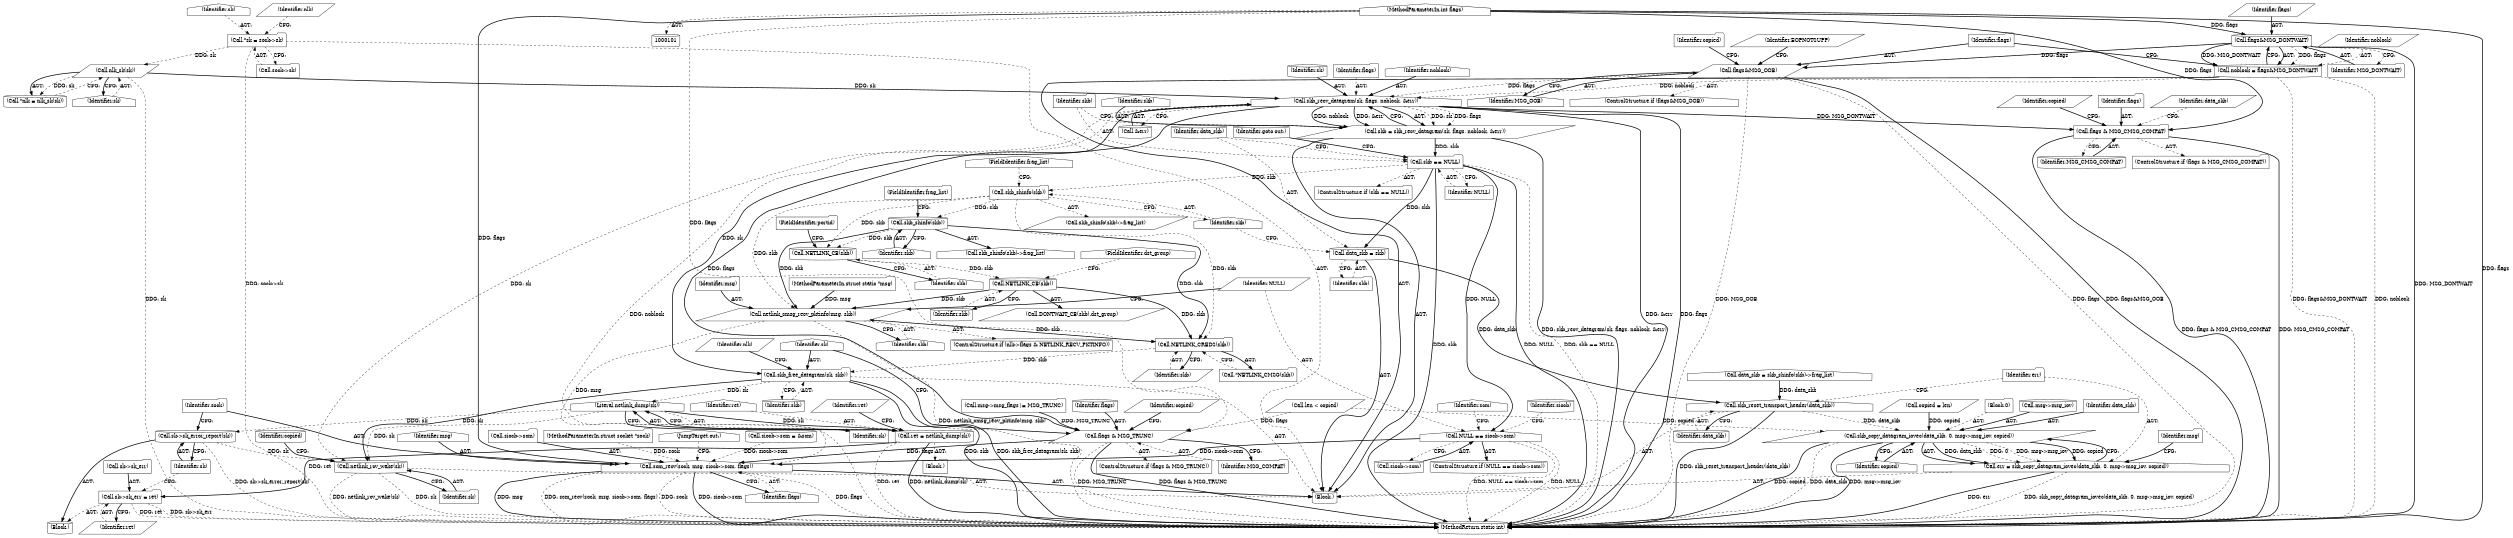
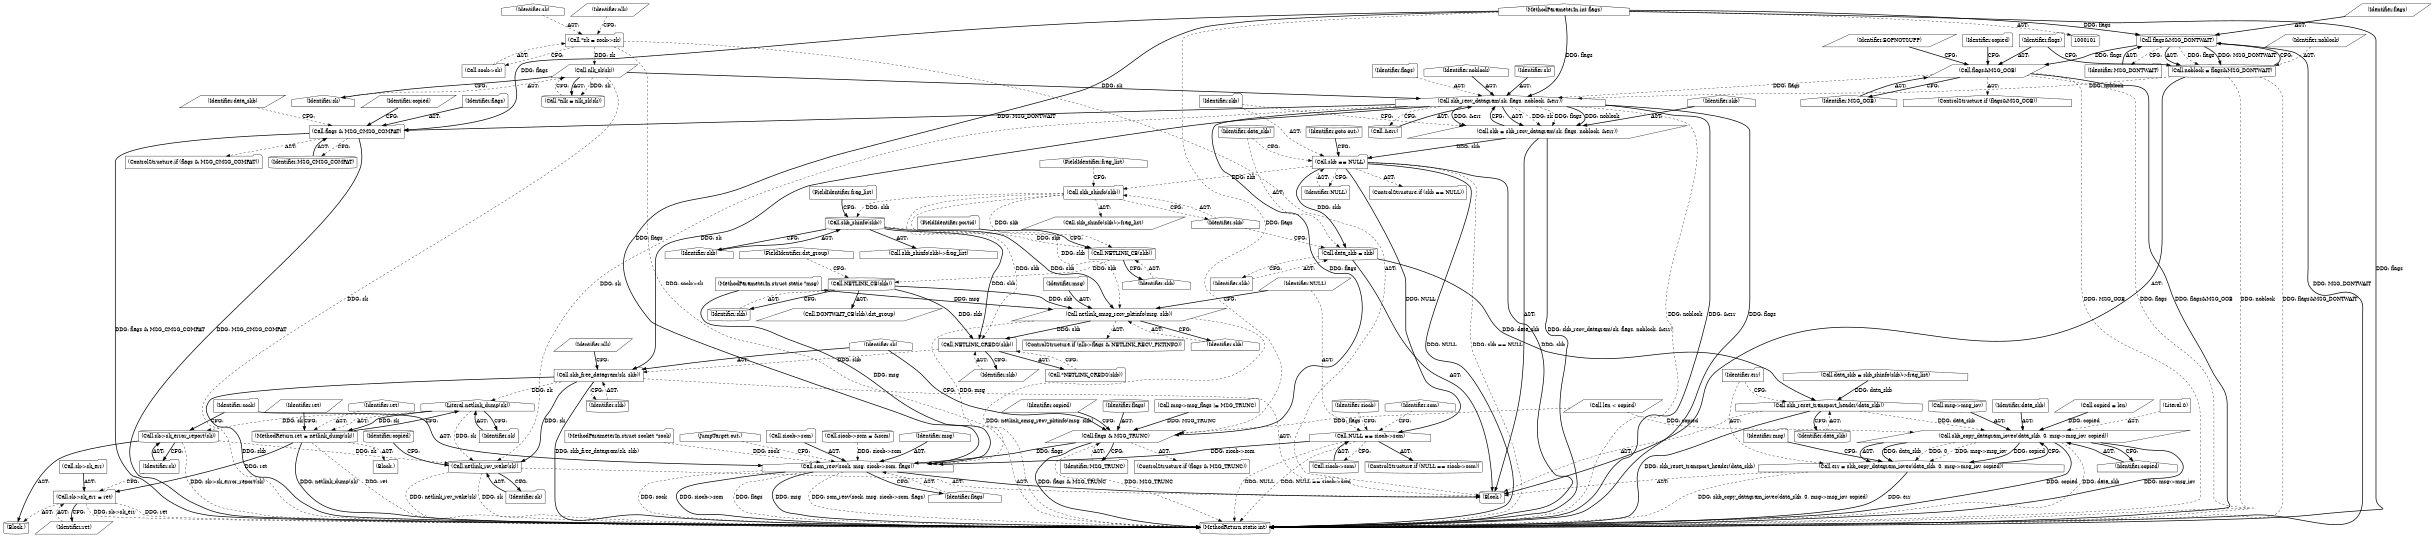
edge "(MethodParameterIn,int flags)" -> "(Call,skb_recv_datagram(sk, flags, noblock, &err))": added, label "DDG: flags"
edge "(MethodParameterIn,struct static *msg)" -> "(Call,scm_recv(sock, msg, siocb->scm, flags))": added, label "DDG: msg"
node "(Call,*NETLINK_CMSG(skb))": label "(Call,*NETLINK_CMSG(skb))" -> "(Call,*NETLINK_CREDS(skb))"
node "(Block,0)": label "(Block,0)" -> "(Literal,0)"
node "(Call,ret = netlink_dump(sk))": label "(Call,ret = netlink_dump(sk))" -> "(MethodReturn,ret = netlink_dump(sk))"
node "(Identifier,MSG_COMPAT)": label "(Identifier,MSG_COMPAT)" -> "(Identifier,MSG_TRUNC)"
